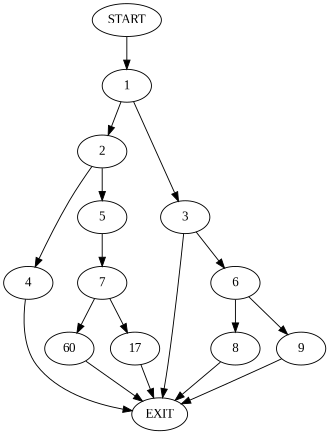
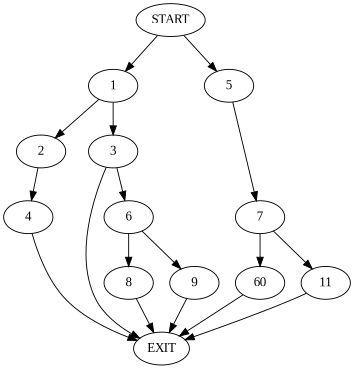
edge "2" -> "5": now "START" -> "5"
node "17": label "17" -> "11"
